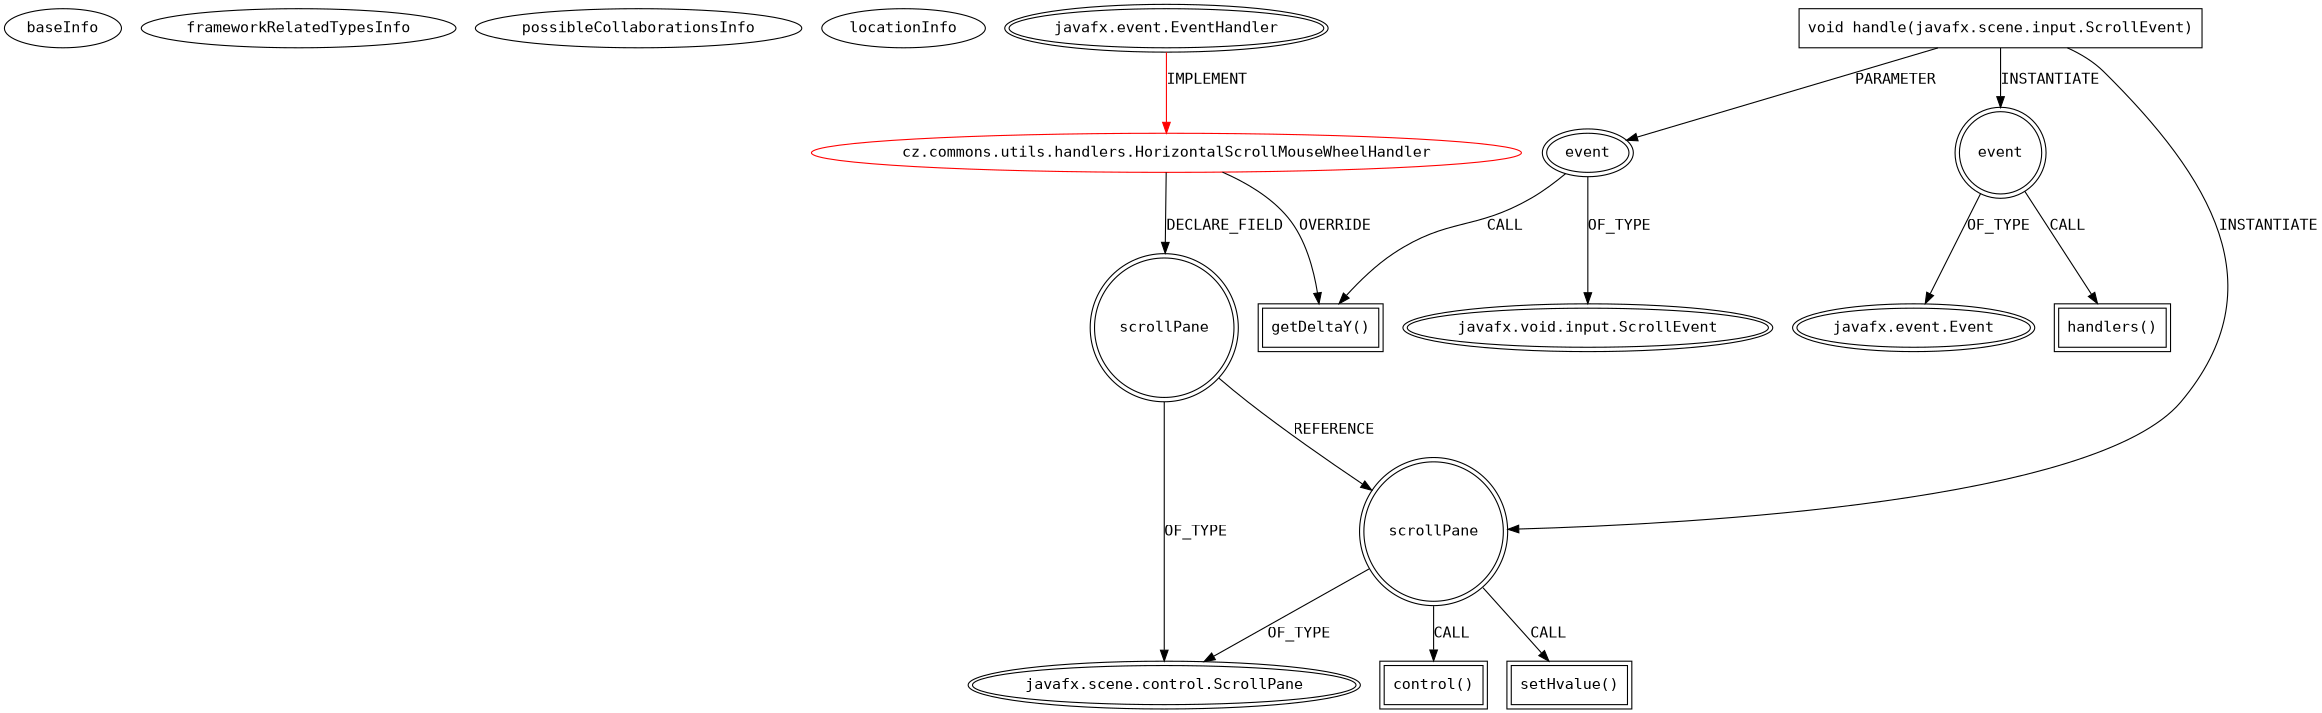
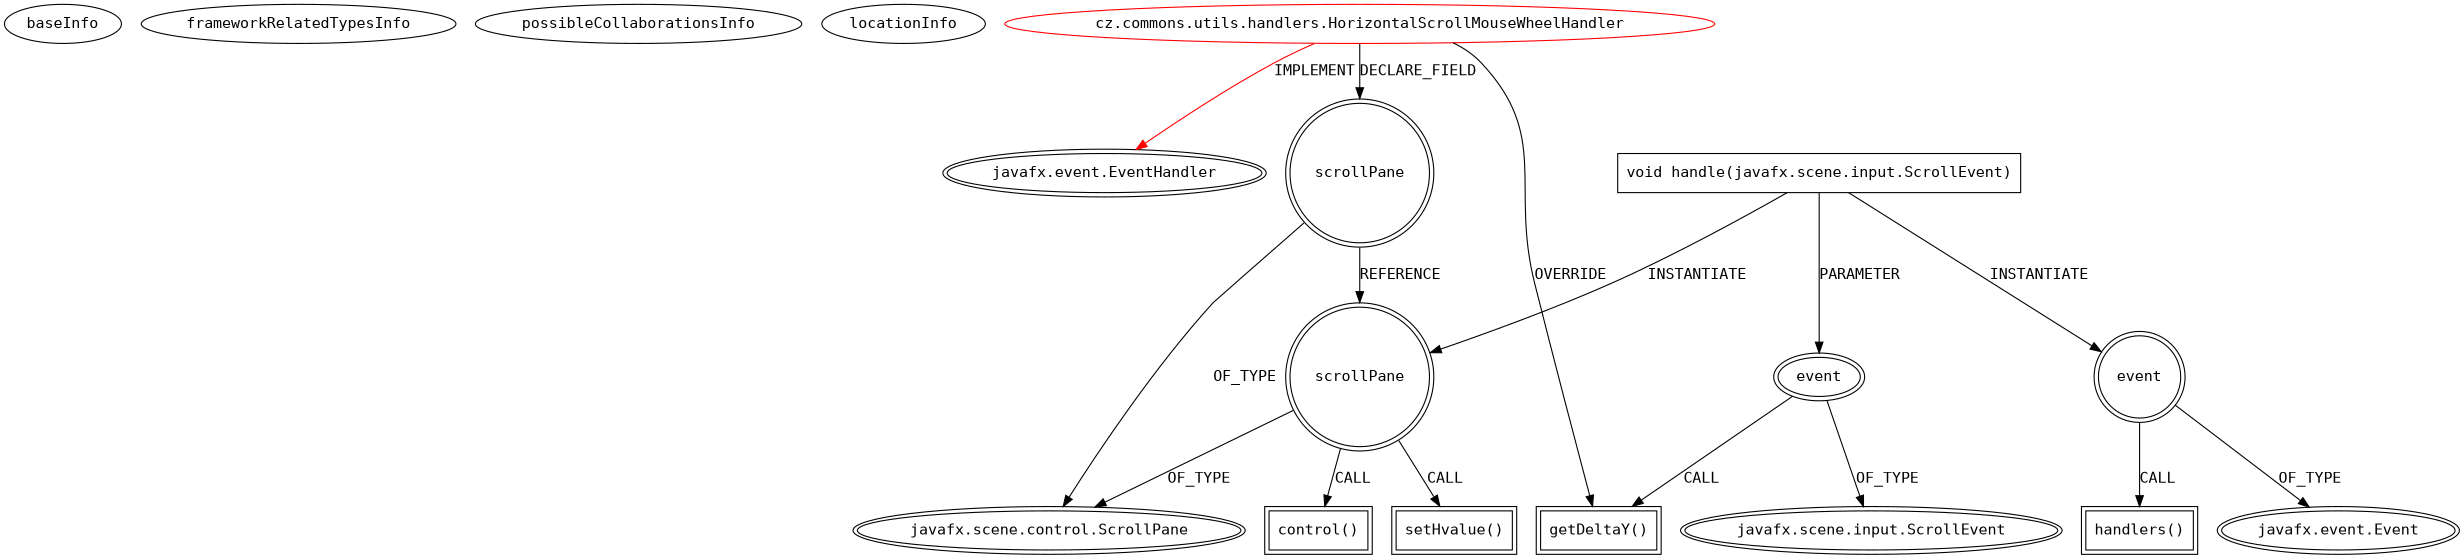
edge "javafx.event.EventHandler" -> "cz.commons.utils.handlers.HorizontalScrollMouseWheelHandler": reversed
node "javafx.void.input.ScrollEvent": label "javafx.void.input.ScrollEvent" -> "javafx.scene.input.ScrollEvent"
